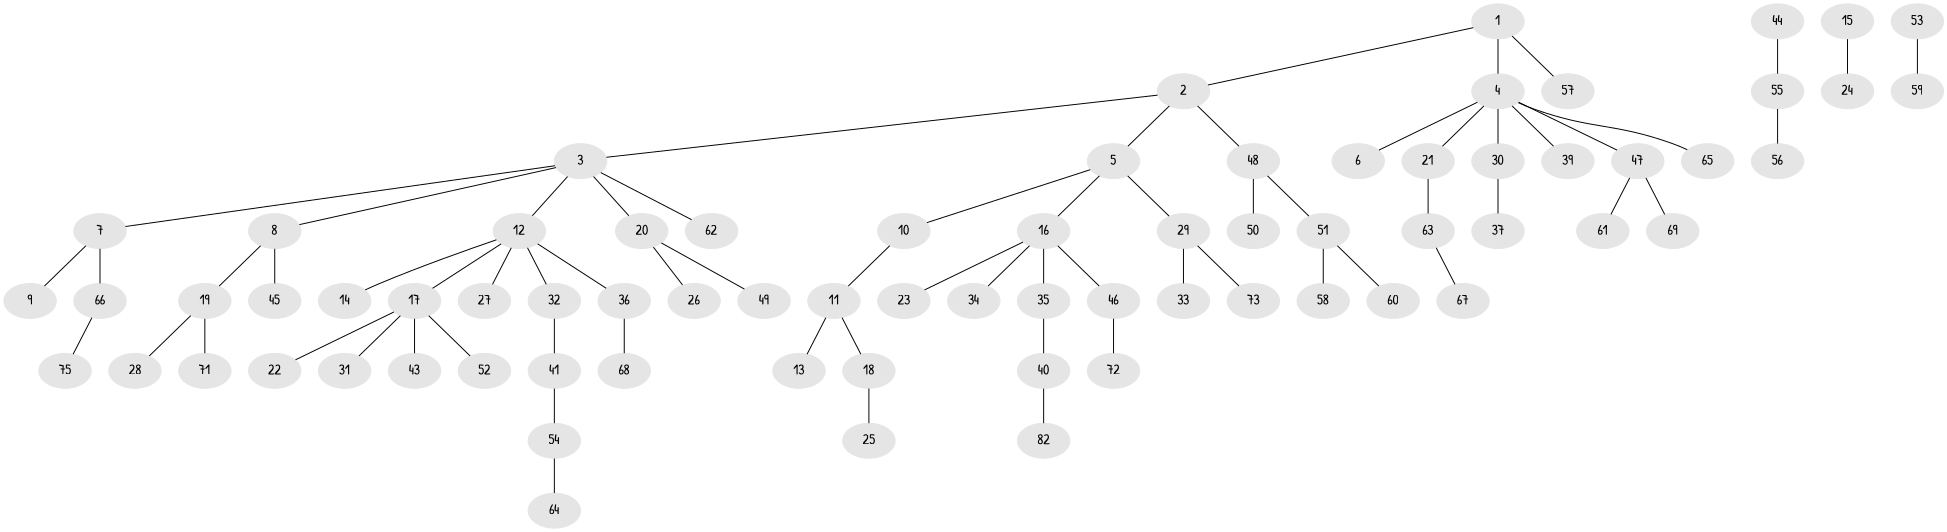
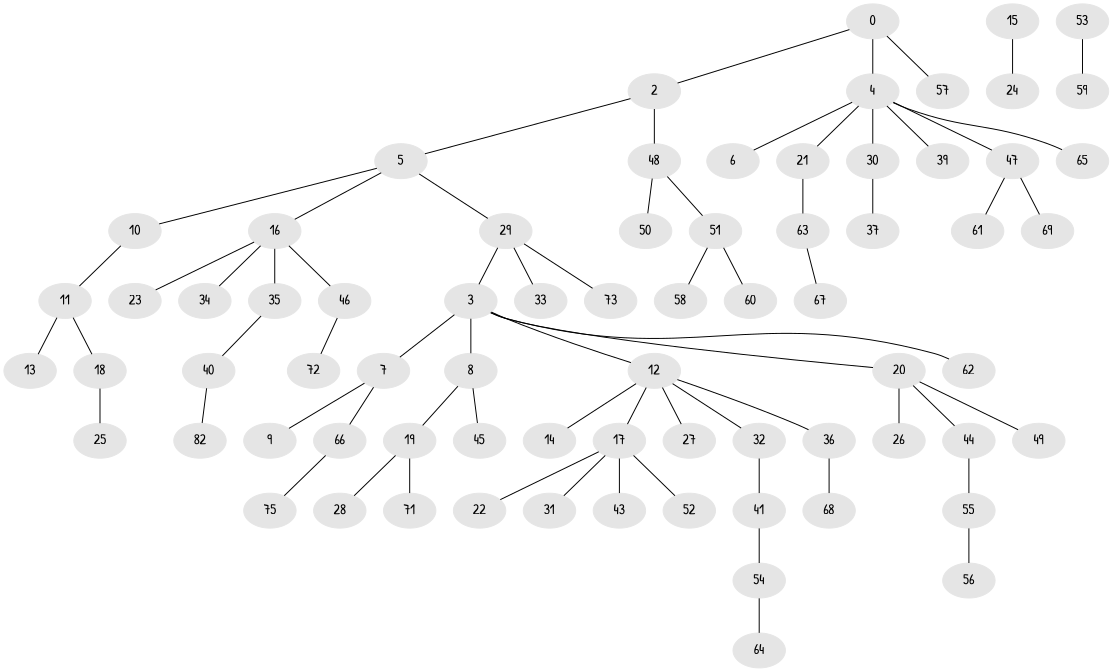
node "1": label "1" -> "0"
edge "2" -- "3": now "29" -- "3"
edge "20" -- "44": added
